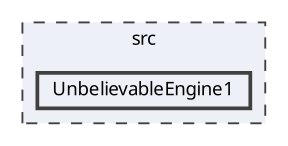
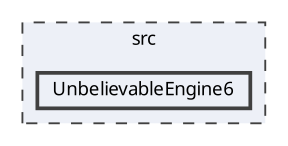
node "UnbelievableEngine1": label "UnbelievableEngine1" -> "UnbelievableEngine6"
